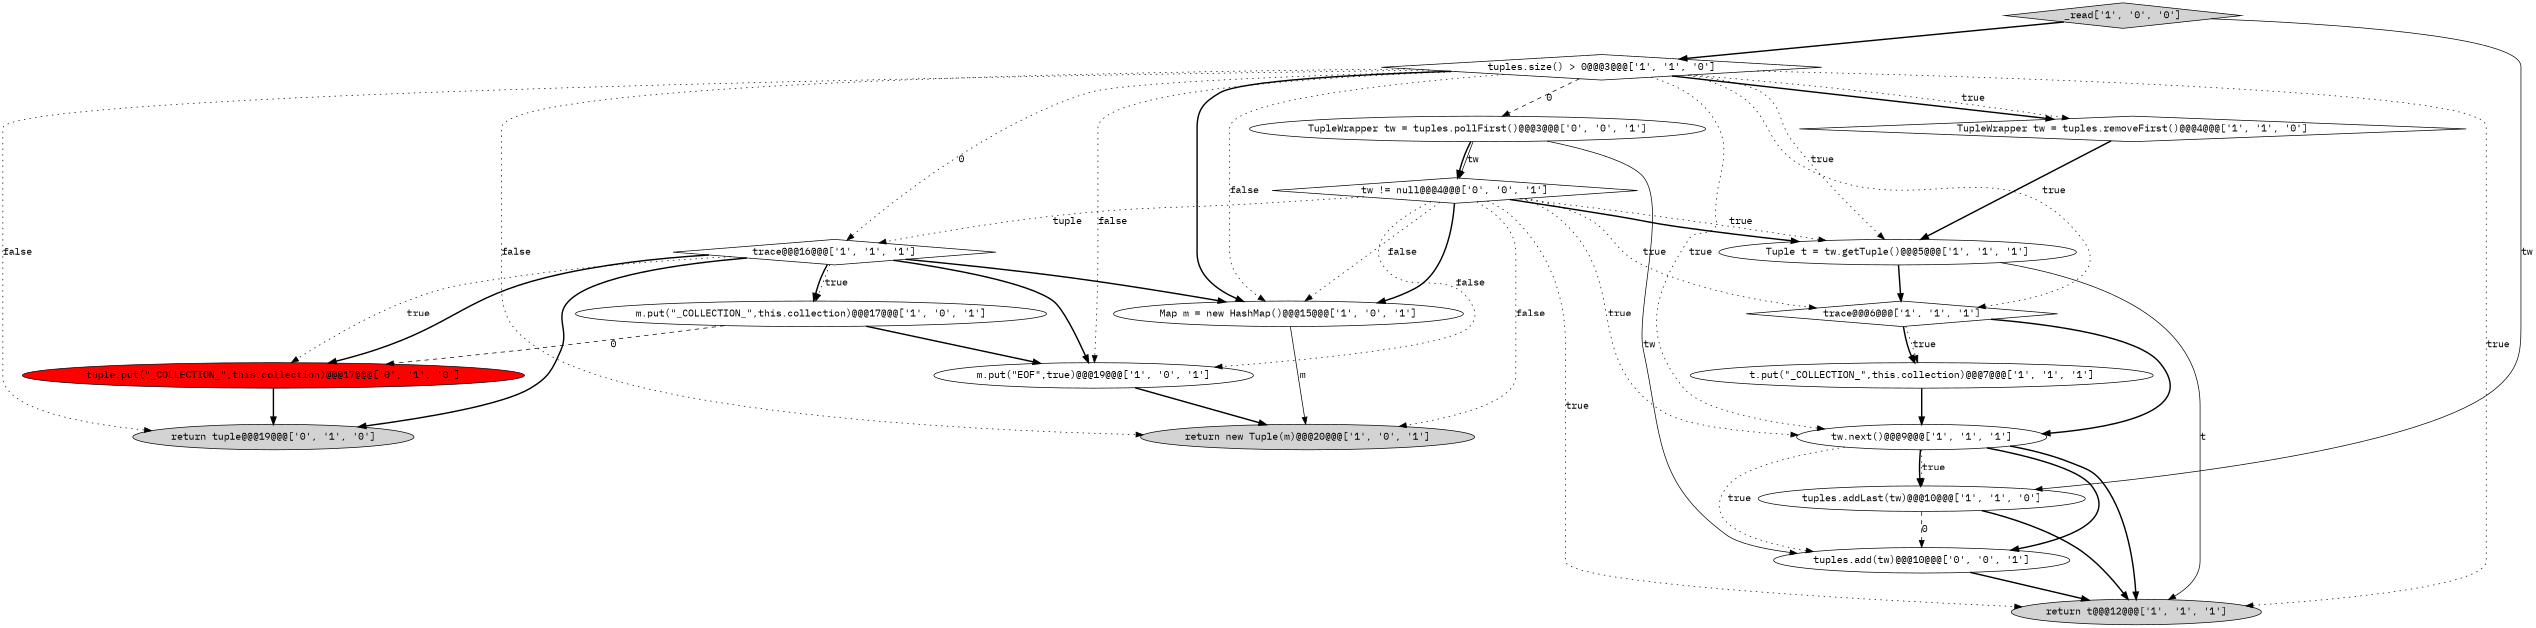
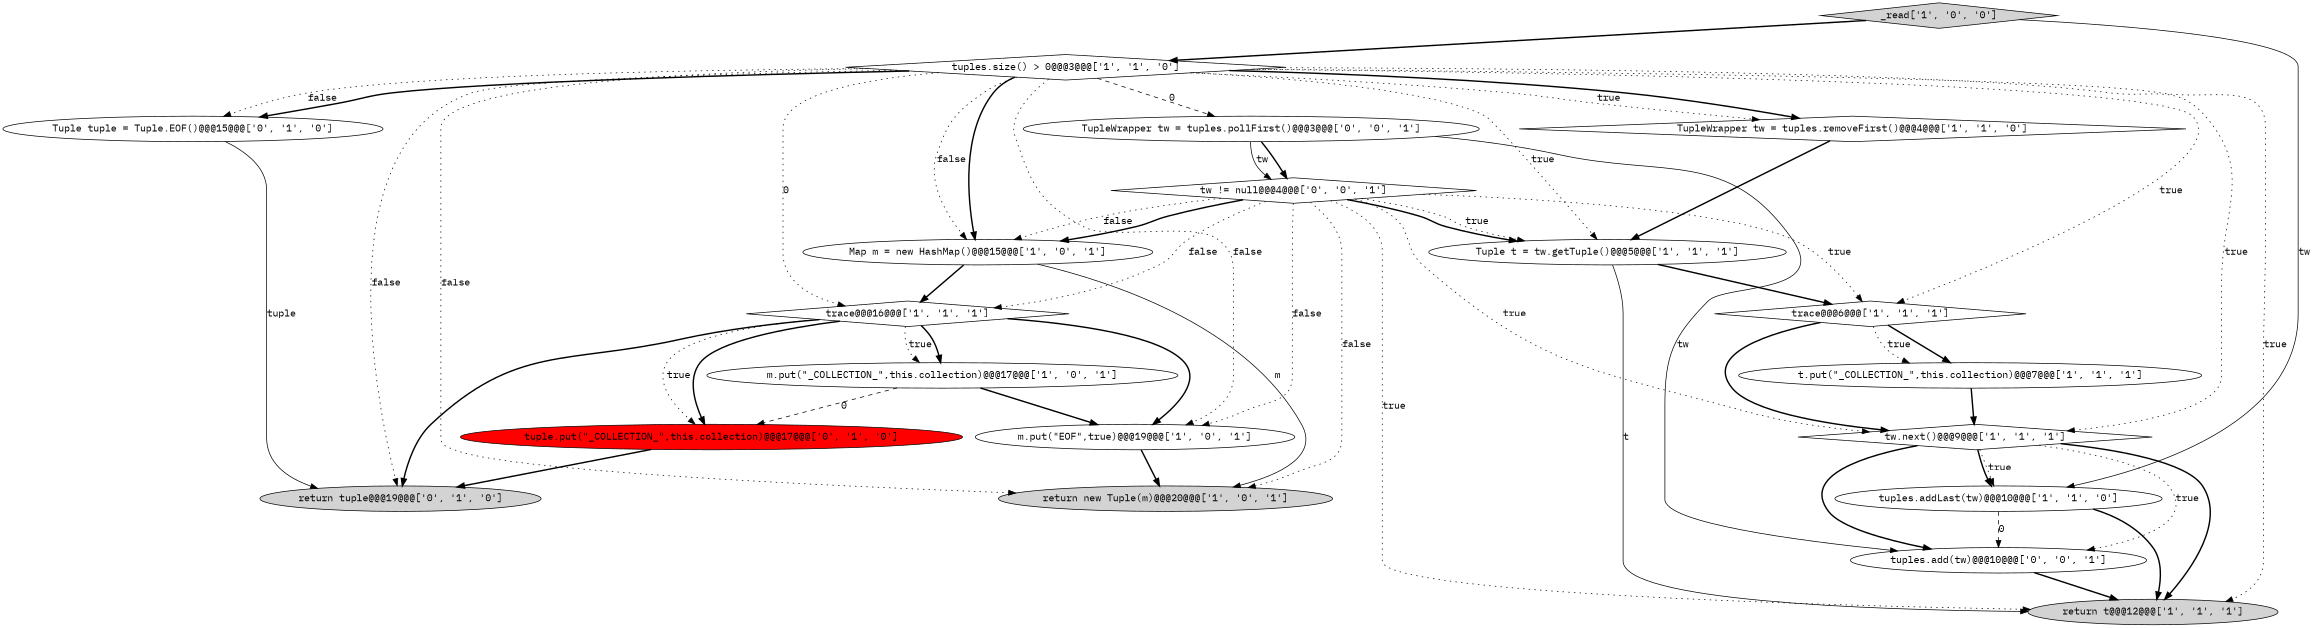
node "Tuple tuple = Tuple.EOF()@@@15@@@['0', '1', '0']": added
edge "tw != null@@@4@@@['0', '0', '1']" -> "trace@@@16@@@['1', '1', '1']": label "tuple" -> "false"
edge "trace@@@16@@@['1', '1', '1']" -> "Map m = new HashMap()@@@15@@@['1', '0', '1']": reversed
node "tw.next()@@@9@@@['1', '1', '1']": shape ellipse -> diamond
